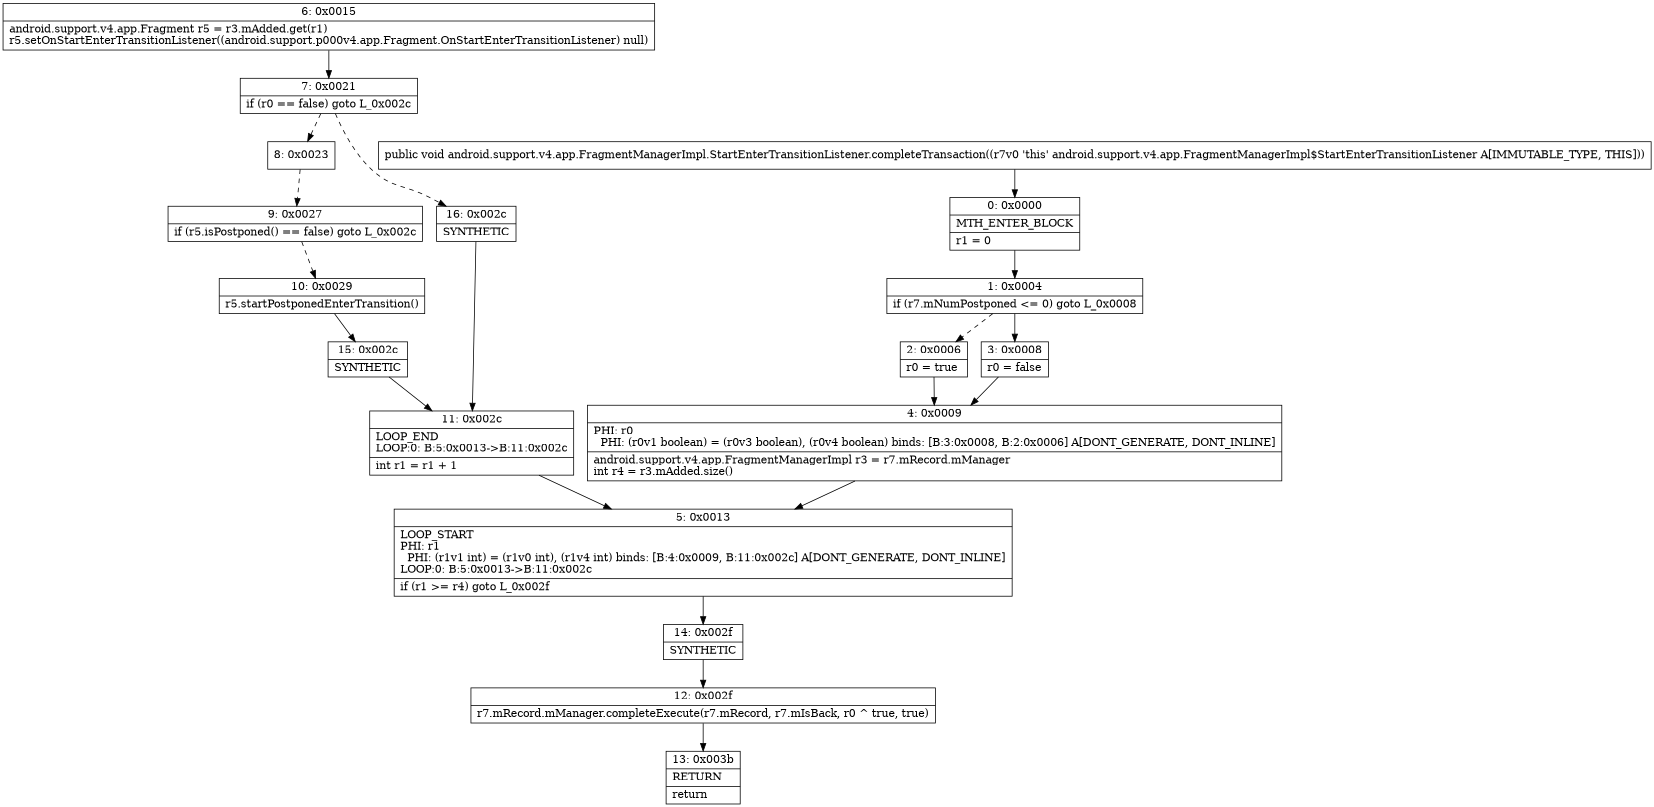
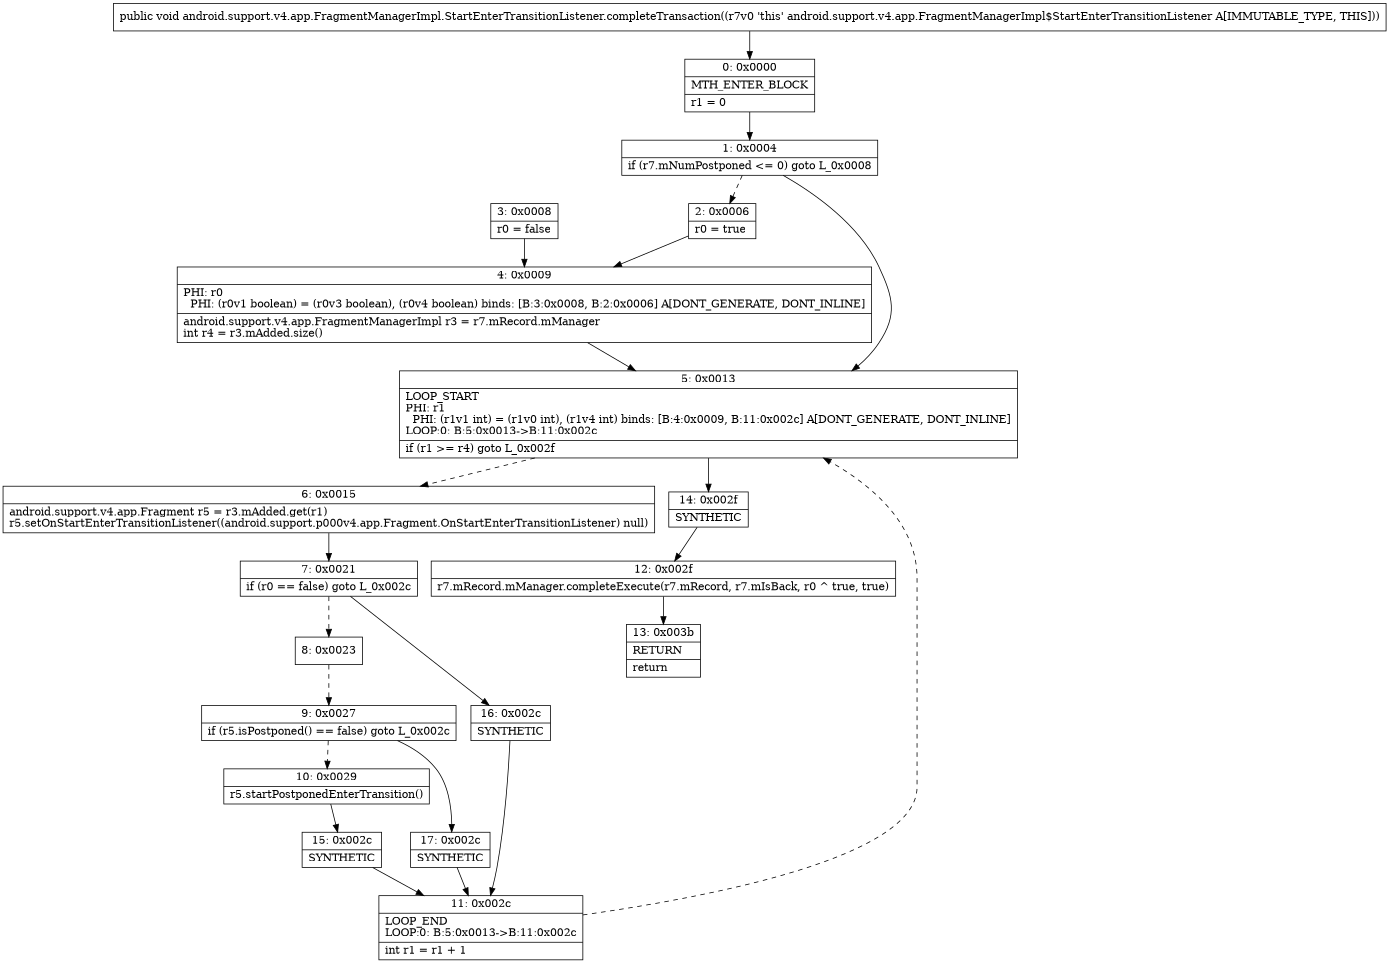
edge "7: 0x0021" -> "16: 0x002c": style dashed -> solid
edge "1: 0x0004" -> "3: 0x0008": now "1: 0x0004" -> "5: 0x0013"
edge "5: 0x0013" -> "6: 0x0015": added
edge "11: 0x002c" -> "5: 0x0013": style solid -> dashed
node "17: 0x002c": added
